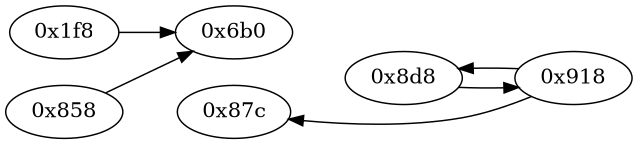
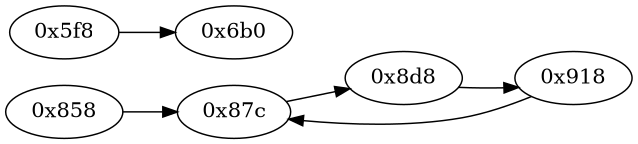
node "0x1f8": label "0x1f8" -> "0x5f8"
edge "0x918" -> "0x8d8": now "0x87c" -> "0x8d8"
edge "0x858" -> "0x6b0": now "0x858" -> "0x87c"
